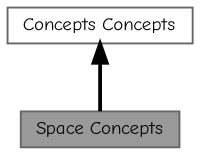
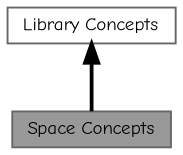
node "Concepts Concepts": label "Concepts Concepts" -> "Library Concepts"
